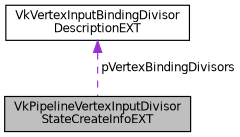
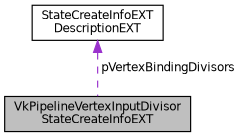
node "VkVertexInputBindingDivisor DescriptionEXT": label "VkVertexInputBindingDivisor DescriptionEXT" -> "StateCreateInfoEXT DescriptionEXT"
